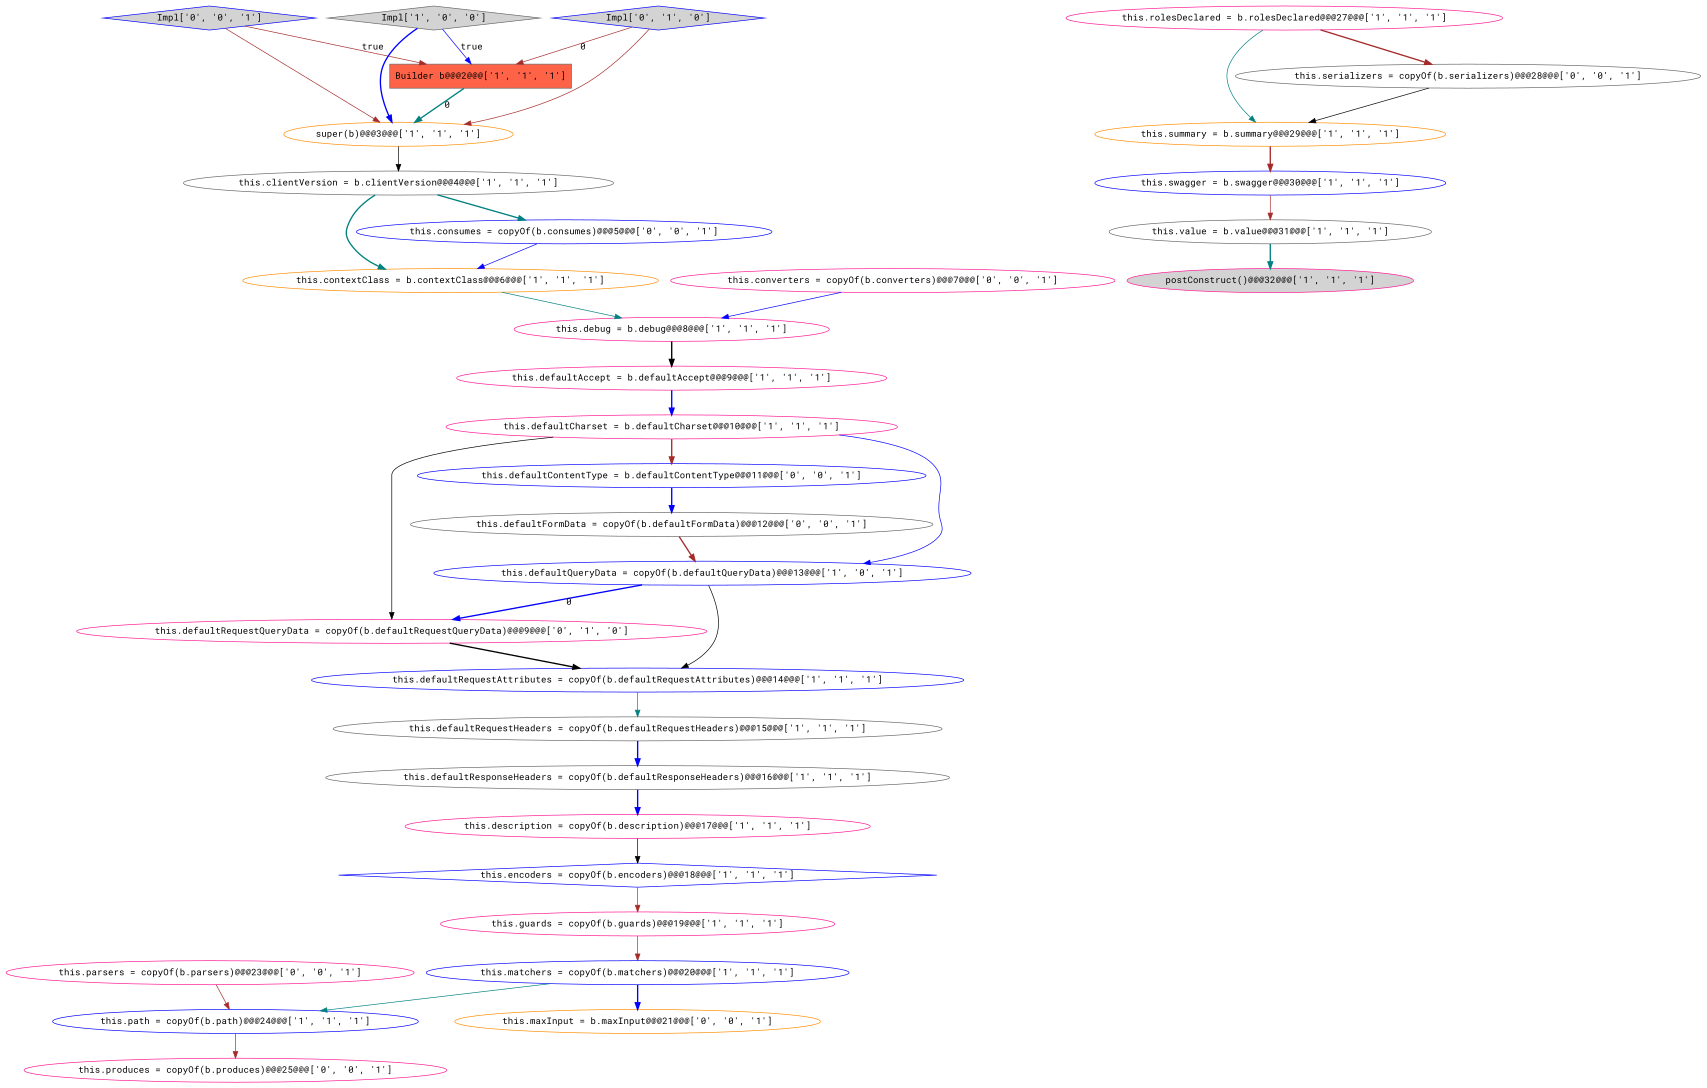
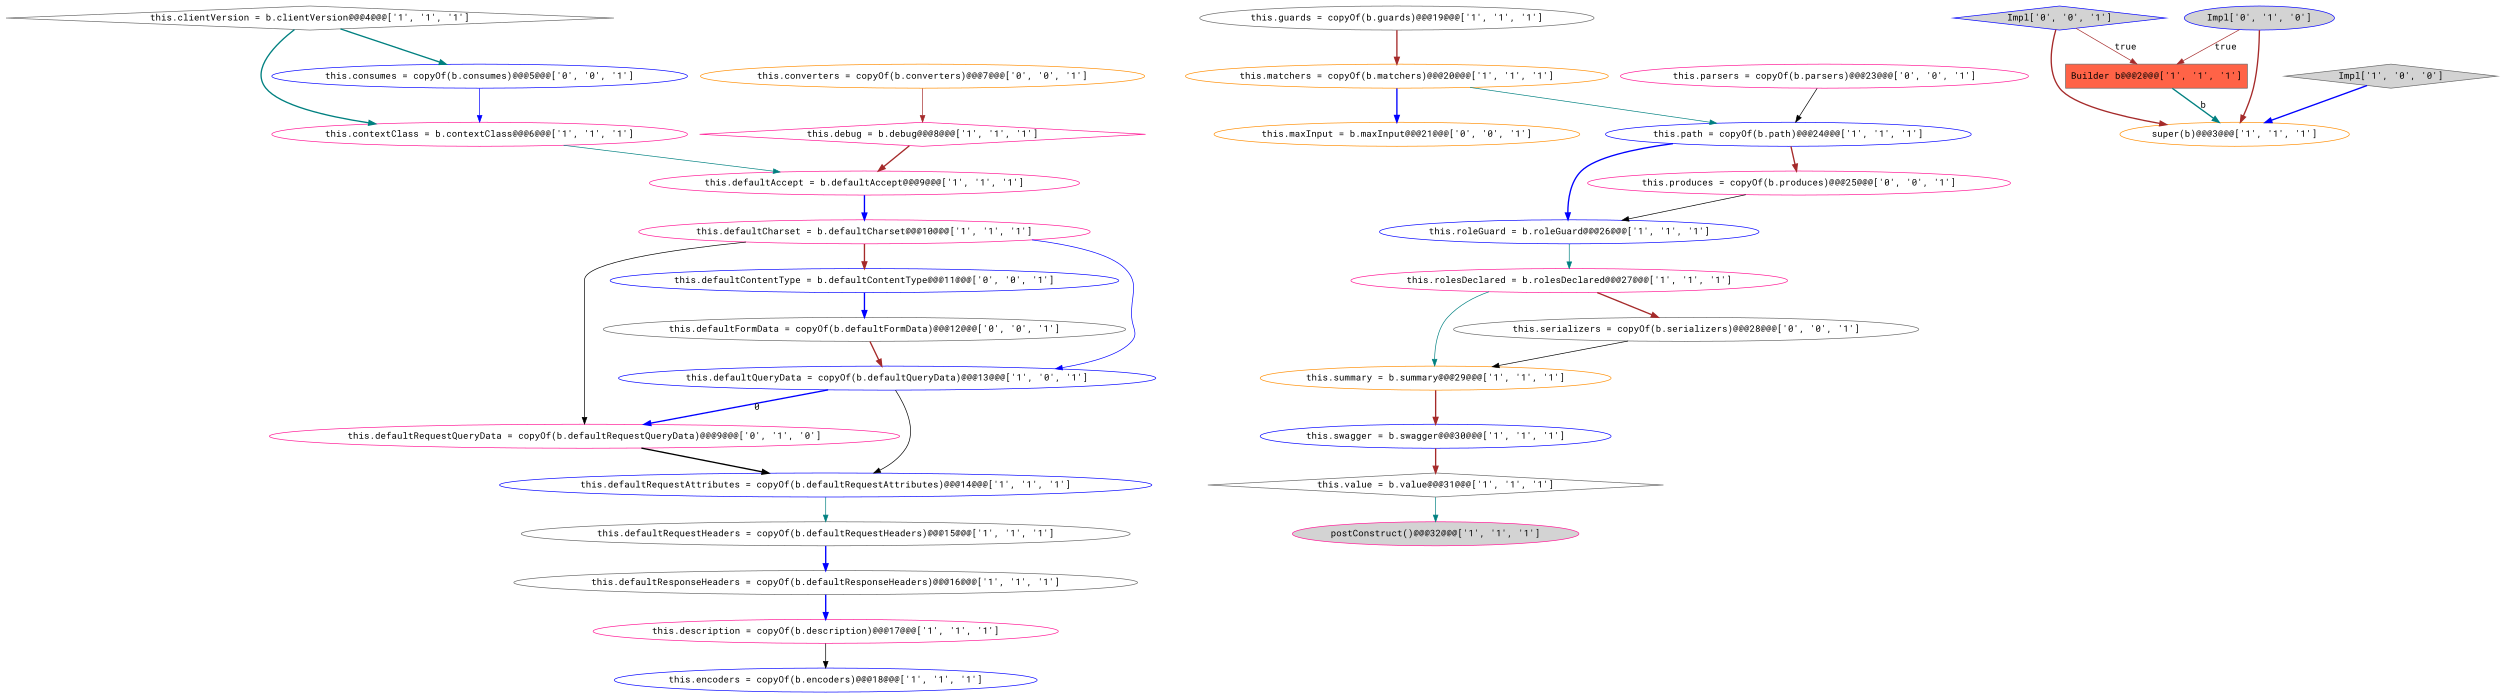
node "Impl['0', '1', '0']": shape diamond -> ellipse
edge "Impl['1', '0', '0']" -> "Builder b@@@2@@@['1', '1', '1']": removed, label "true"
edge "Impl['0', '1', '0']" -> "Builder b@@@2@@@['1', '1', '1']": label "0" -> "true"
edge "Impl['0', '0', '1']" -> "super(b)@@@3@@@['1', '1', '1']": style solid -> bold
edge "Impl['0', '1', '0']" -> "super(b)@@@3@@@['1', '1', '1']": style solid -> bold
edge "Builder b@@@2@@@['1', '1', '1']" -> "super(b)@@@3@@@['1', '1', '1']": label "0" -> "b"
edge "super(b)@@@3@@@['1', '1', '1']" -> "this.clientVersion = b.clientVersion@@@4@@@['1', '1', '1']": removed
node "this.clientVersion = b.clientVersion@@@4@@@['1', '1', '1']": shape ellipse -> diamond
edge "this.swagger = b.swagger@@@30@@@['1', '1', '1']" -> "this.value = b.value@@@31@@@['1', '1', '1']": style solid -> bold
node "this.value = b.value@@@31@@@['1', '1', '1']": shape ellipse -> diamond
node "this.roleGuard = b.roleGuard@@@26@@@['1', '1', '1']": added
edge "this.value = b.value@@@31@@@['1', '1', '1']" -> "postConstruct()@@@32@@@['1', '1', '1']": style bold -> solid
node "this.contextClass = b.contextClass@@@6@@@['1', '1', '1']": color darkorange -> deeppink
node "this.converters = copyOf(b.converters)@@@7@@@['0', '0', '1']": color deeppink -> darkorange
edge "this.contextClass = b.contextClass@@@6@@@['1', '1', '1']" -> "this.debug = b.debug@@@8@@@['1', '1', '1']": now "this.contextClass = b.contextClass@@@6@@@['1', '1', '1']" -> "this.defaultAccept = b.defaultAccept@@@9@@@['1', '1', '1']"
edge "this.converters = copyOf(b.converters)@@@7@@@['0', '0', '1']" -> "this.debug = b.debug@@@8@@@['1', '1', '1']": color blue -> brown
node "this.debug = b.debug@@@8@@@['1', '1', '1']": shape ellipse -> diamond
edge "this.debug = b.debug@@@8@@@['1', '1', '1']" -> "this.defaultAccept = b.defaultAccept@@@9@@@['1', '1', '1']": color black -> brown
node "this.encoders = copyOf(b.encoders)@@@18@@@['1', '1', '1']": shape diamond -> ellipse
edge "this.encoders = copyOf(b.encoders)@@@18@@@['1', '1', '1']" -> "this.guards = copyOf(b.guards)@@@19@@@['1', '1', '1']": removed
node "this.guards = copyOf(b.guards)@@@19@@@['1', '1', '1']": color deeppink -> gray40
edge "this.guards = copyOf(b.guards)@@@19@@@['1', '1', '1']" -> "this.matchers = copyOf(b.matchers)@@@20@@@['1', '1', '1']": style solid -> bold
node "this.matchers = copyOf(b.matchers)@@@20@@@['1', '1', '1']": color blue -> darkorange
edge "this.parsers = copyOf(b.parsers)@@@23@@@['0', '0', '1']" -> "this.path = copyOf(b.path)@@@24@@@['1', '1', '1']": color brown -> black
edge "this.path = copyOf(b.path)@@@24@@@['1', '1', '1']" -> "this.produces = copyOf(b.produces)@@@25@@@['0', '0', '1']": style solid -> bold
